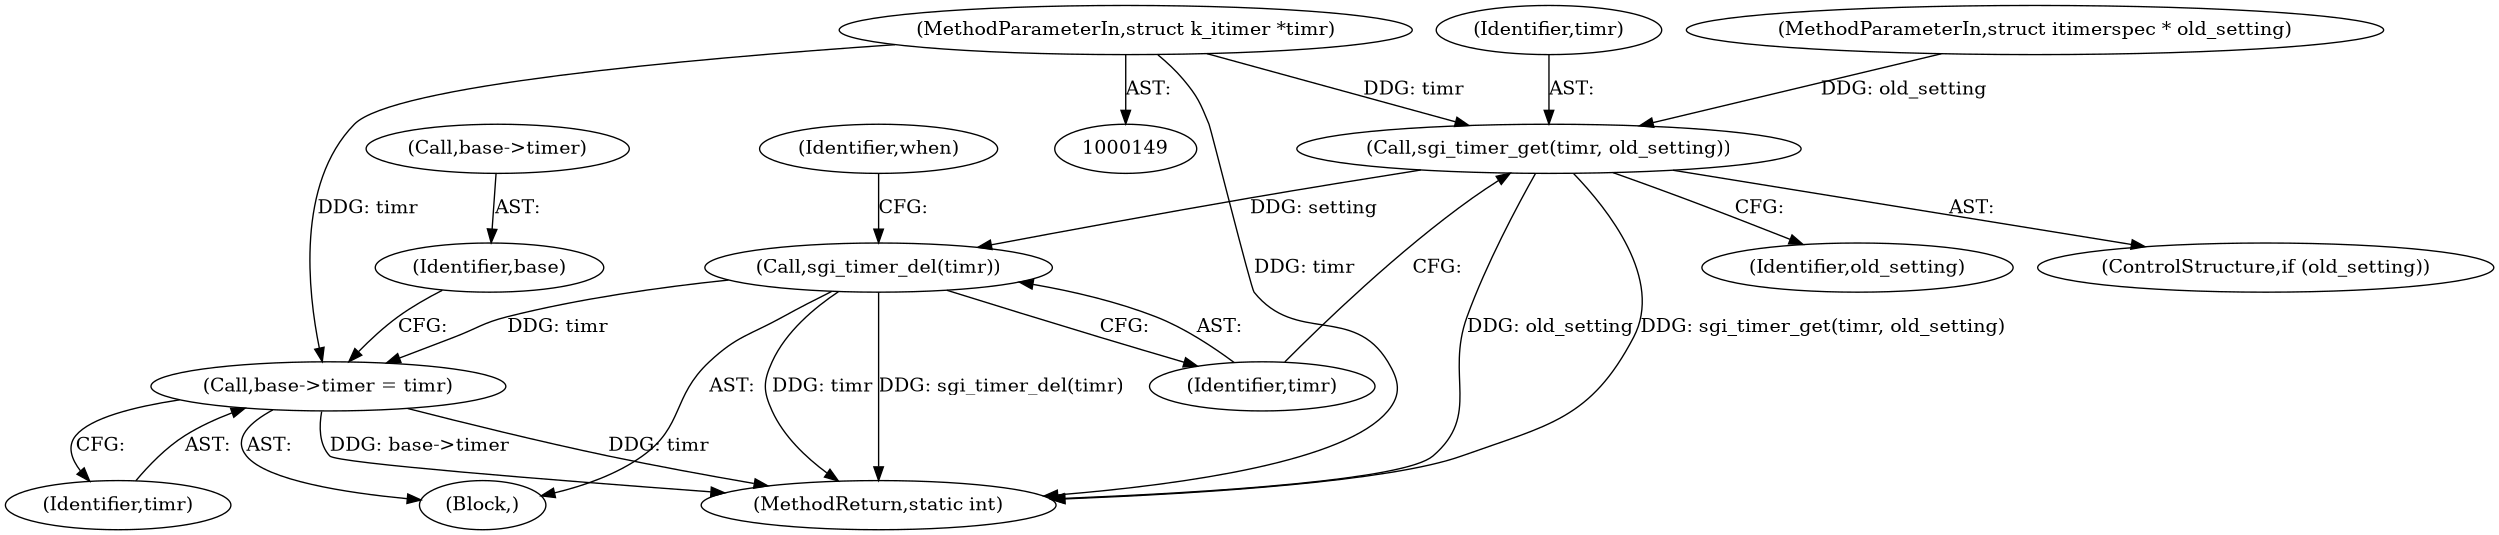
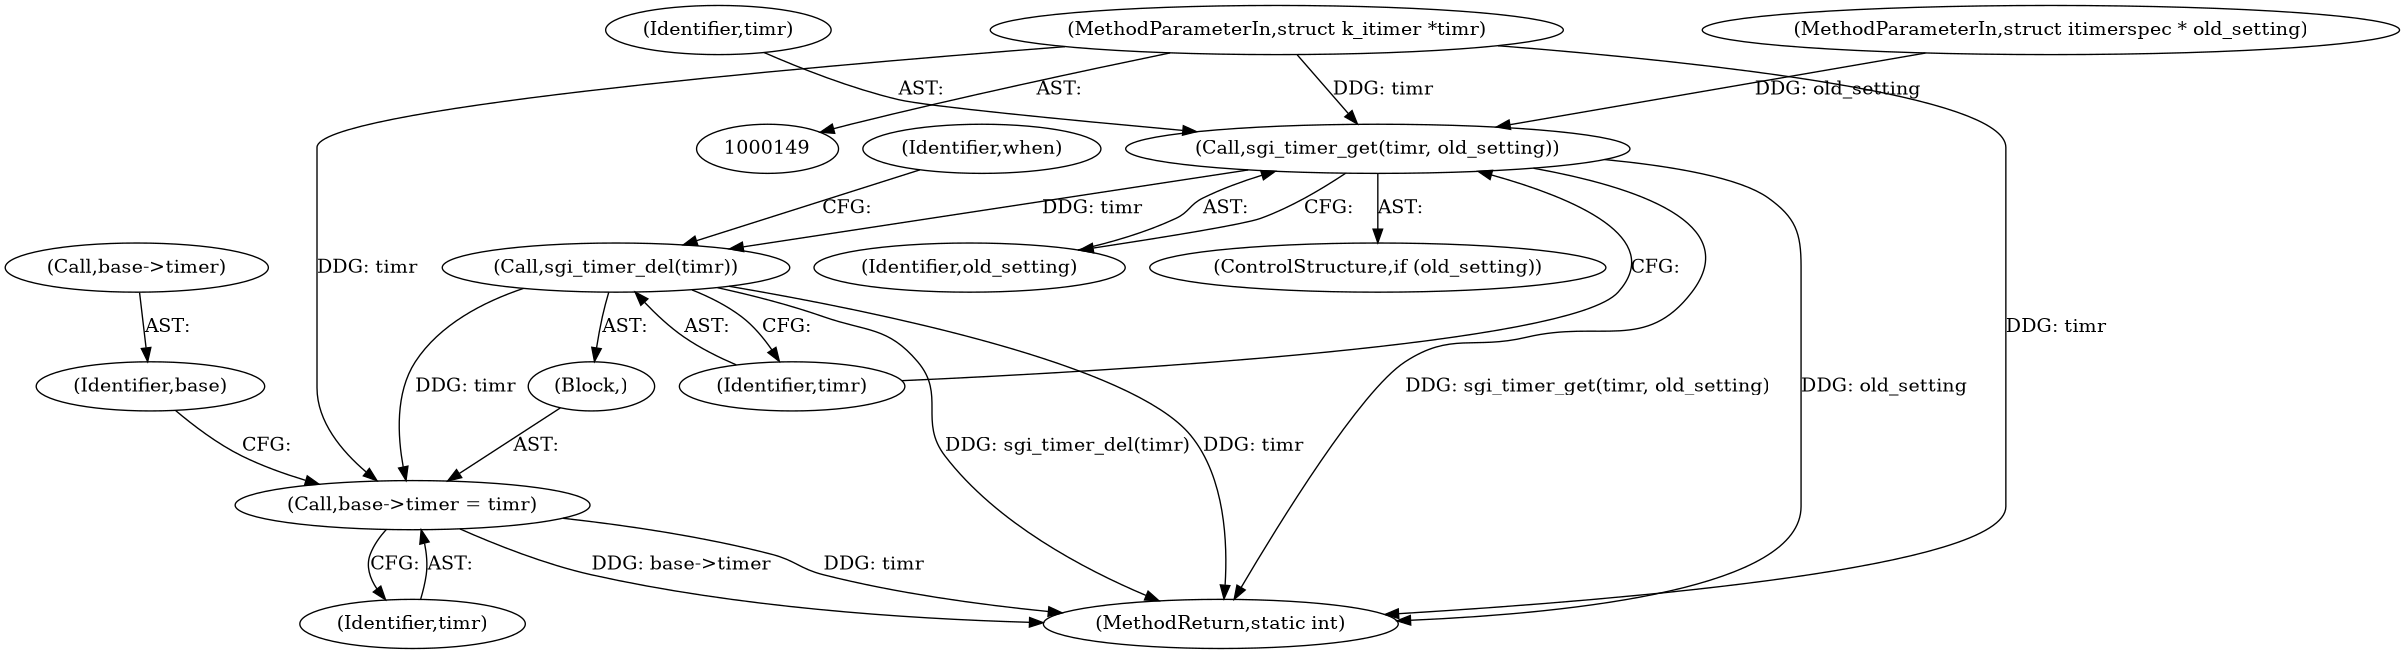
edge "(Call,sgi_timer_get(timr, old_setting))" -> "(Call,sgi_timer_del(timr))": label "DDG: setting" -> "DDG: timr"
edge "(Identifier,old_setting)" -> "(Call,sgi_timer_get(timr, old_setting))": added, label "AST:"
edge "(Call,base->timer = timr)" -> "(Block,)": reversed
